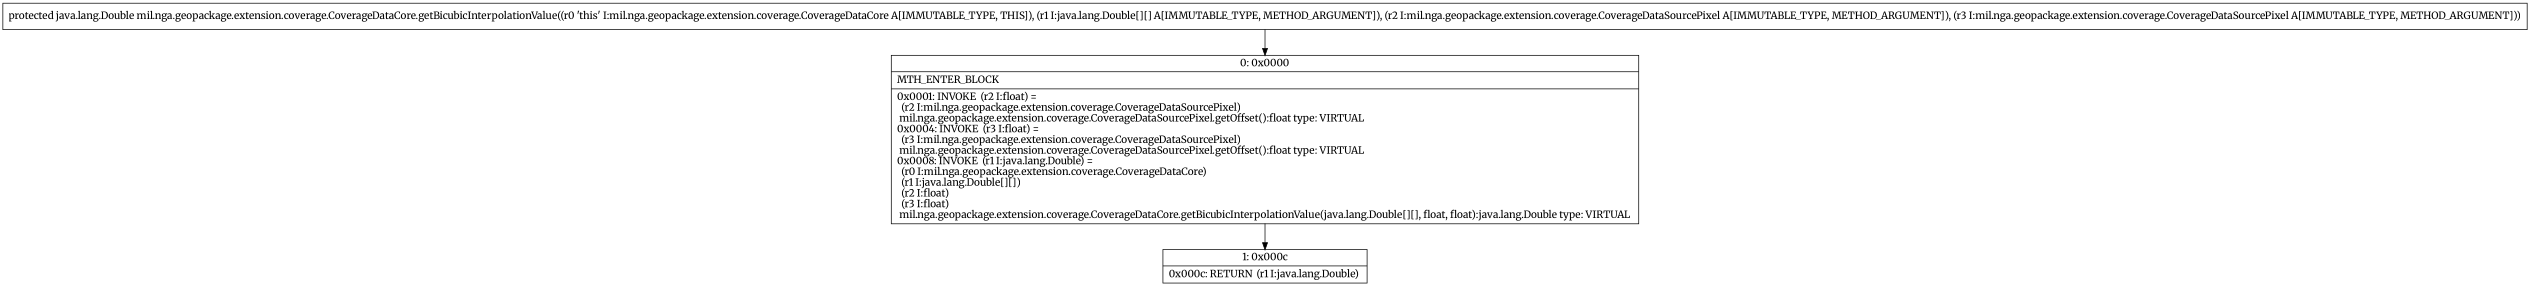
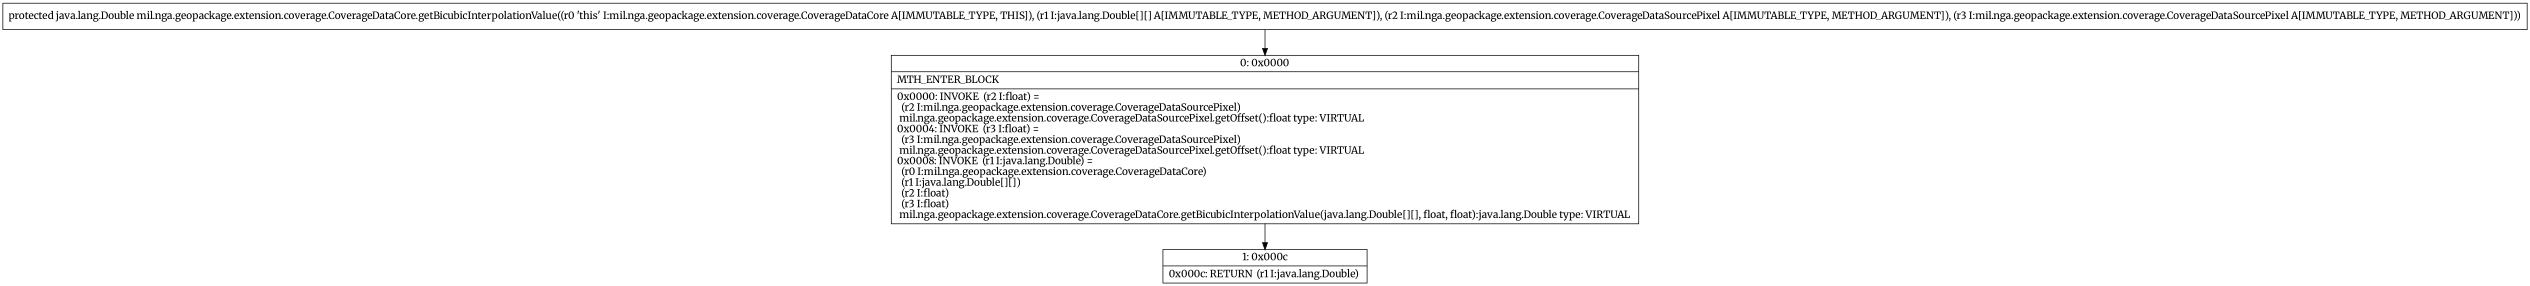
node "0: 0x0000": text "0x0001: INVOKE  (r2 I:float) =" -> "0x0000: INVOKE  (r2 I:float) ="
